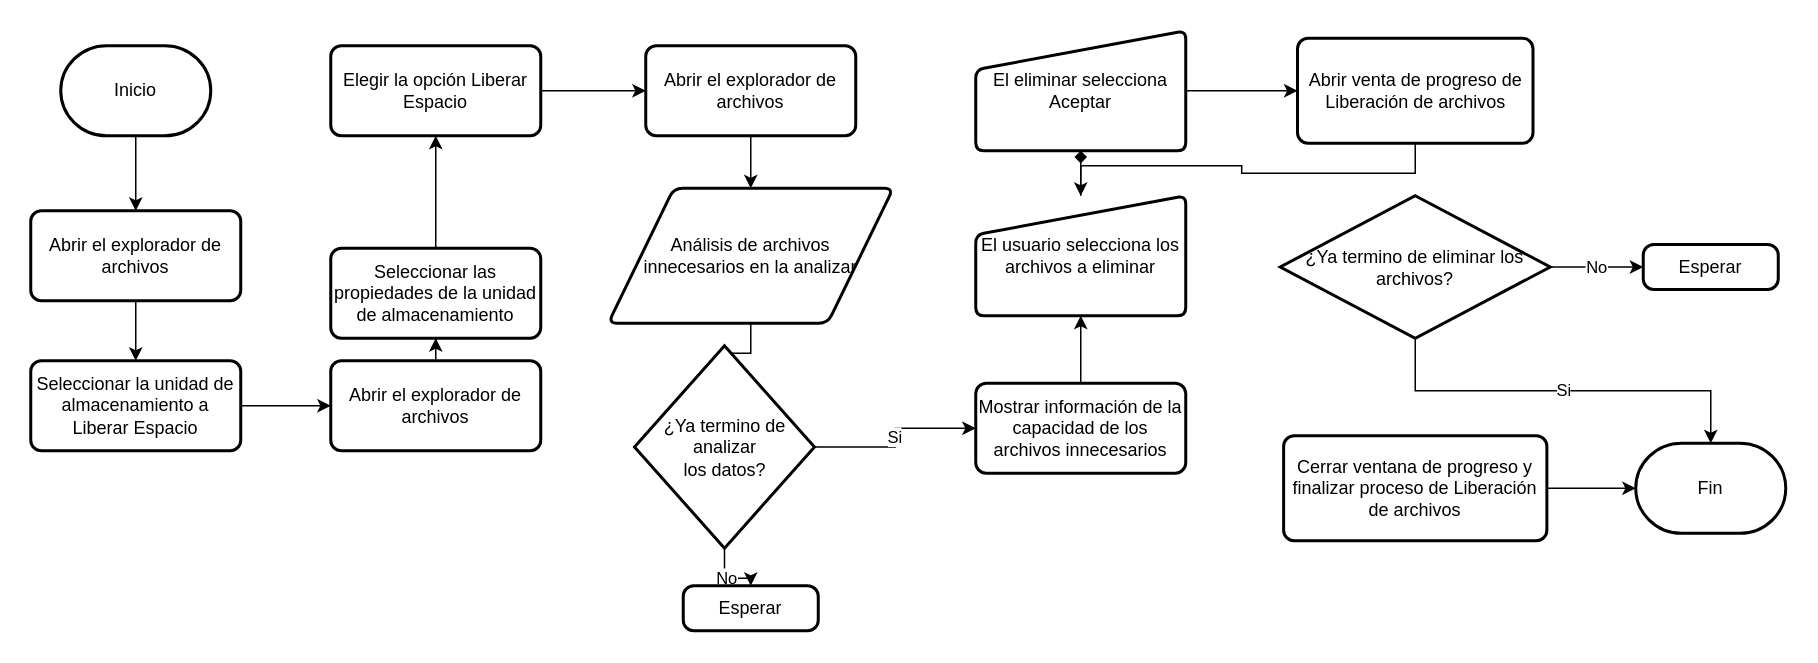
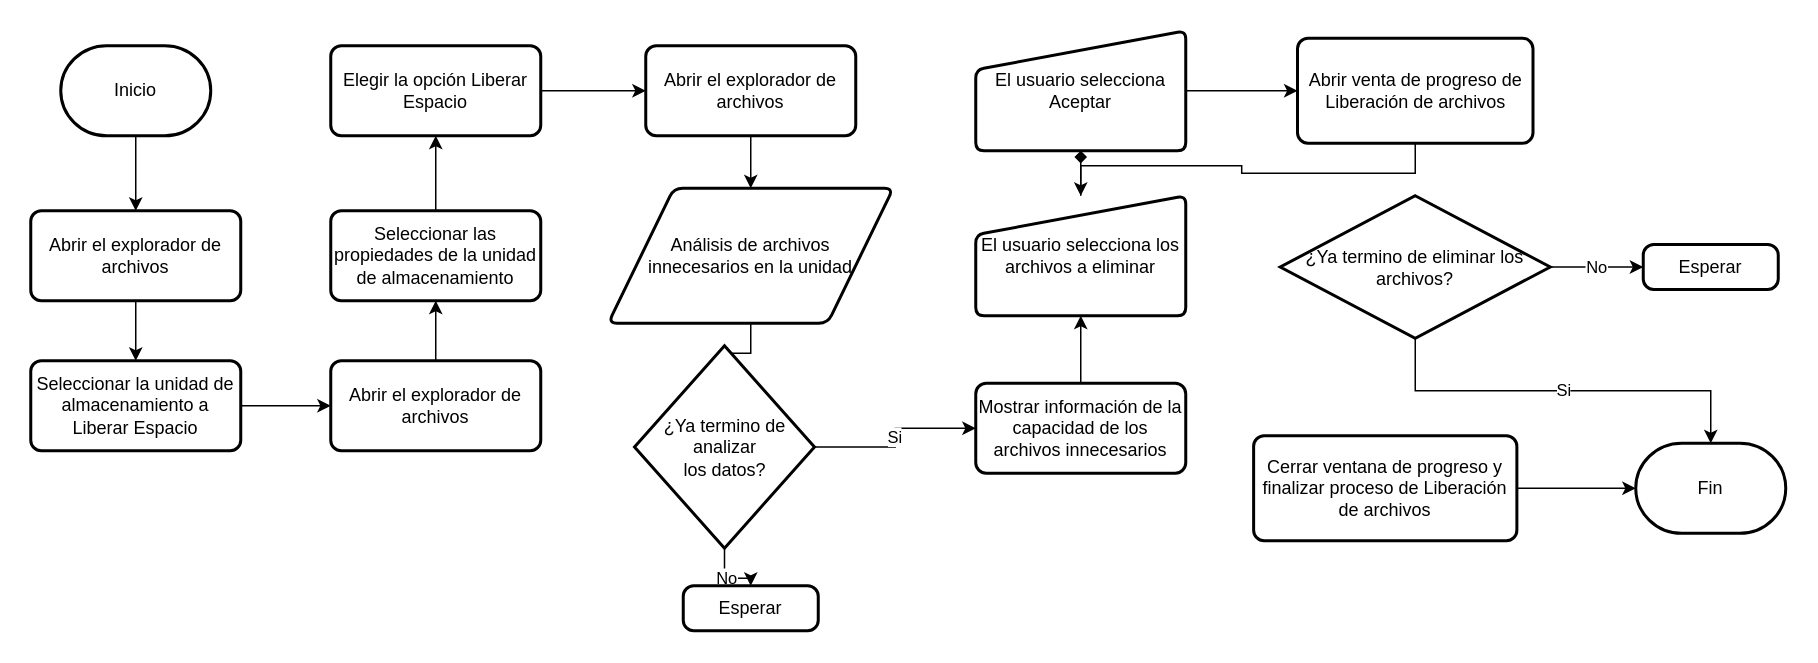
node "El eliminar selecciona Aceptar": label "El eliminar selecciona Aceptar" -> "El usuario selecciona Aceptar"
node "Análisis de archivos innecesarios en la analizar": label "Análisis de archivos innecesarios en la analizar" -> "Análisis de archivos innecesarios en la unidad"
node "Seleccionar las propiedades de la unidad de almacenamiento": moved (436, 293) -> (436, 256)
node "Cerrar ventana de progreso y finalizar proceso de Liberación de archivos": moved (1415, 488) -> (1385, 488)
